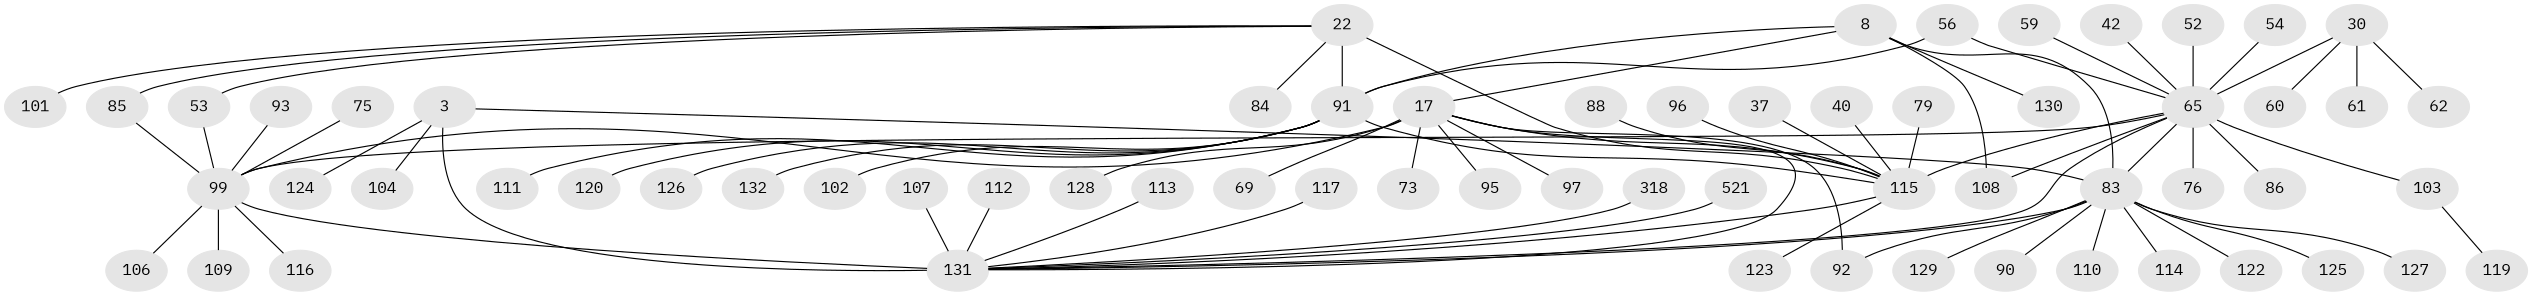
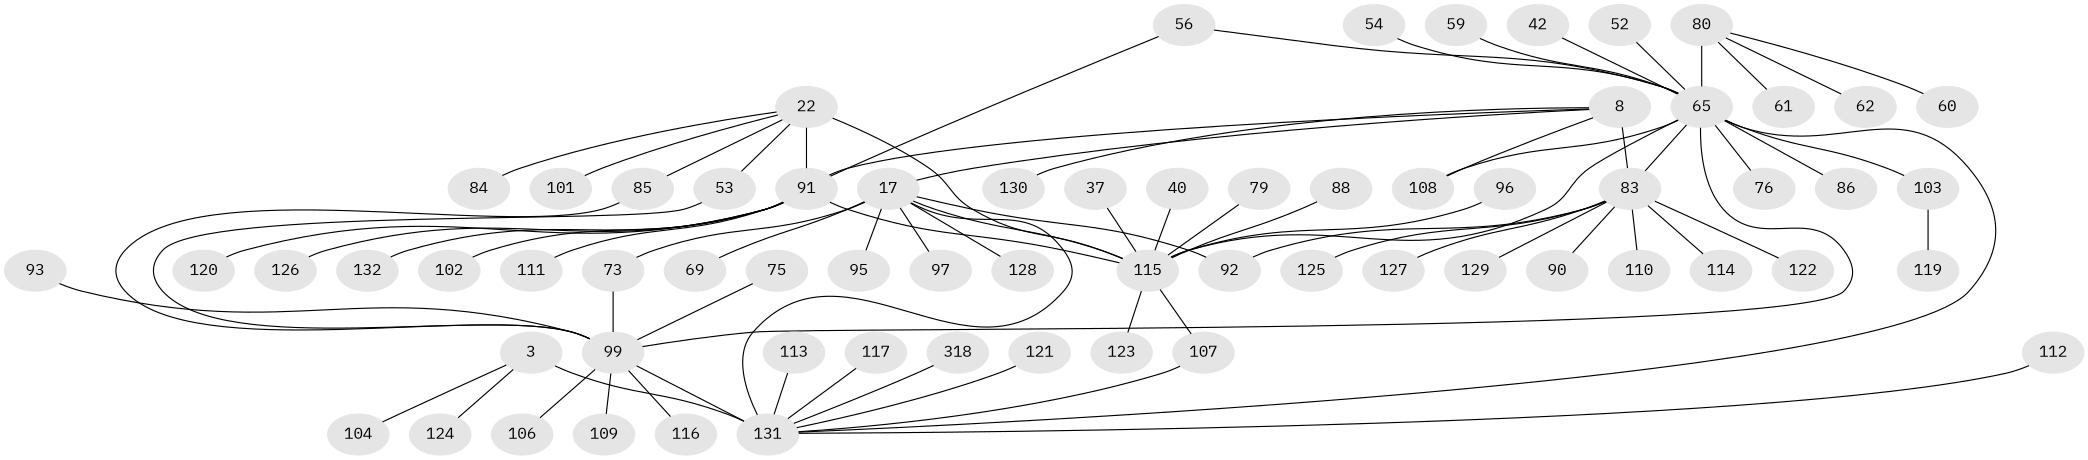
node "30": label "30" -> "80"
edge "3" -- "83": removed
edge "17" -- "99": now "73" -- "99"
node "521": label "521" -> "121"
edge "115" -- "131": now "115" -- "107"
edge "83" -- "131": removed
